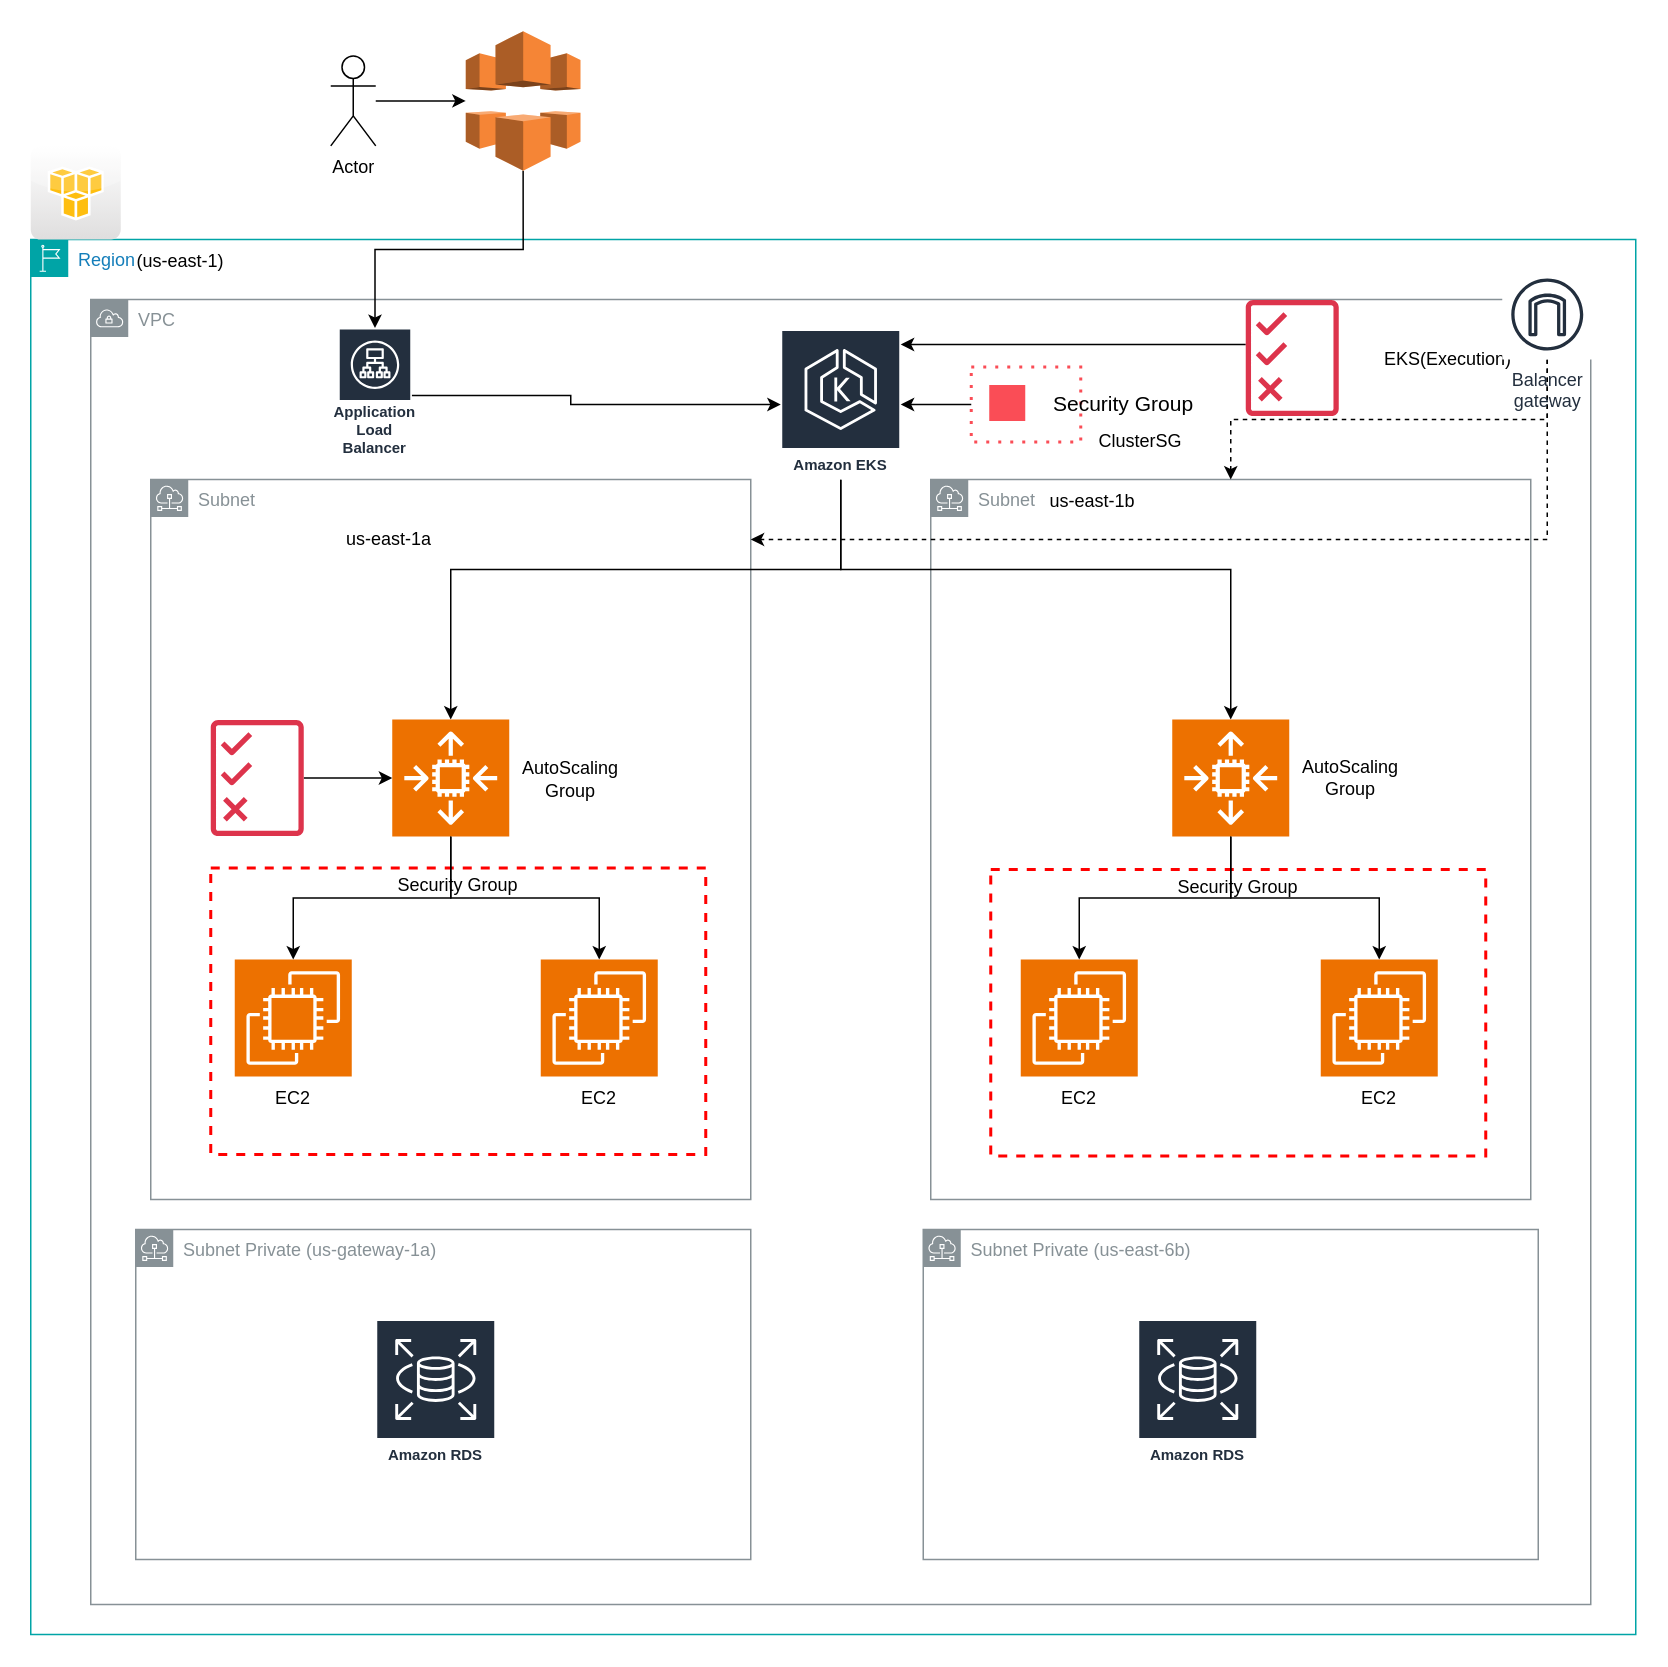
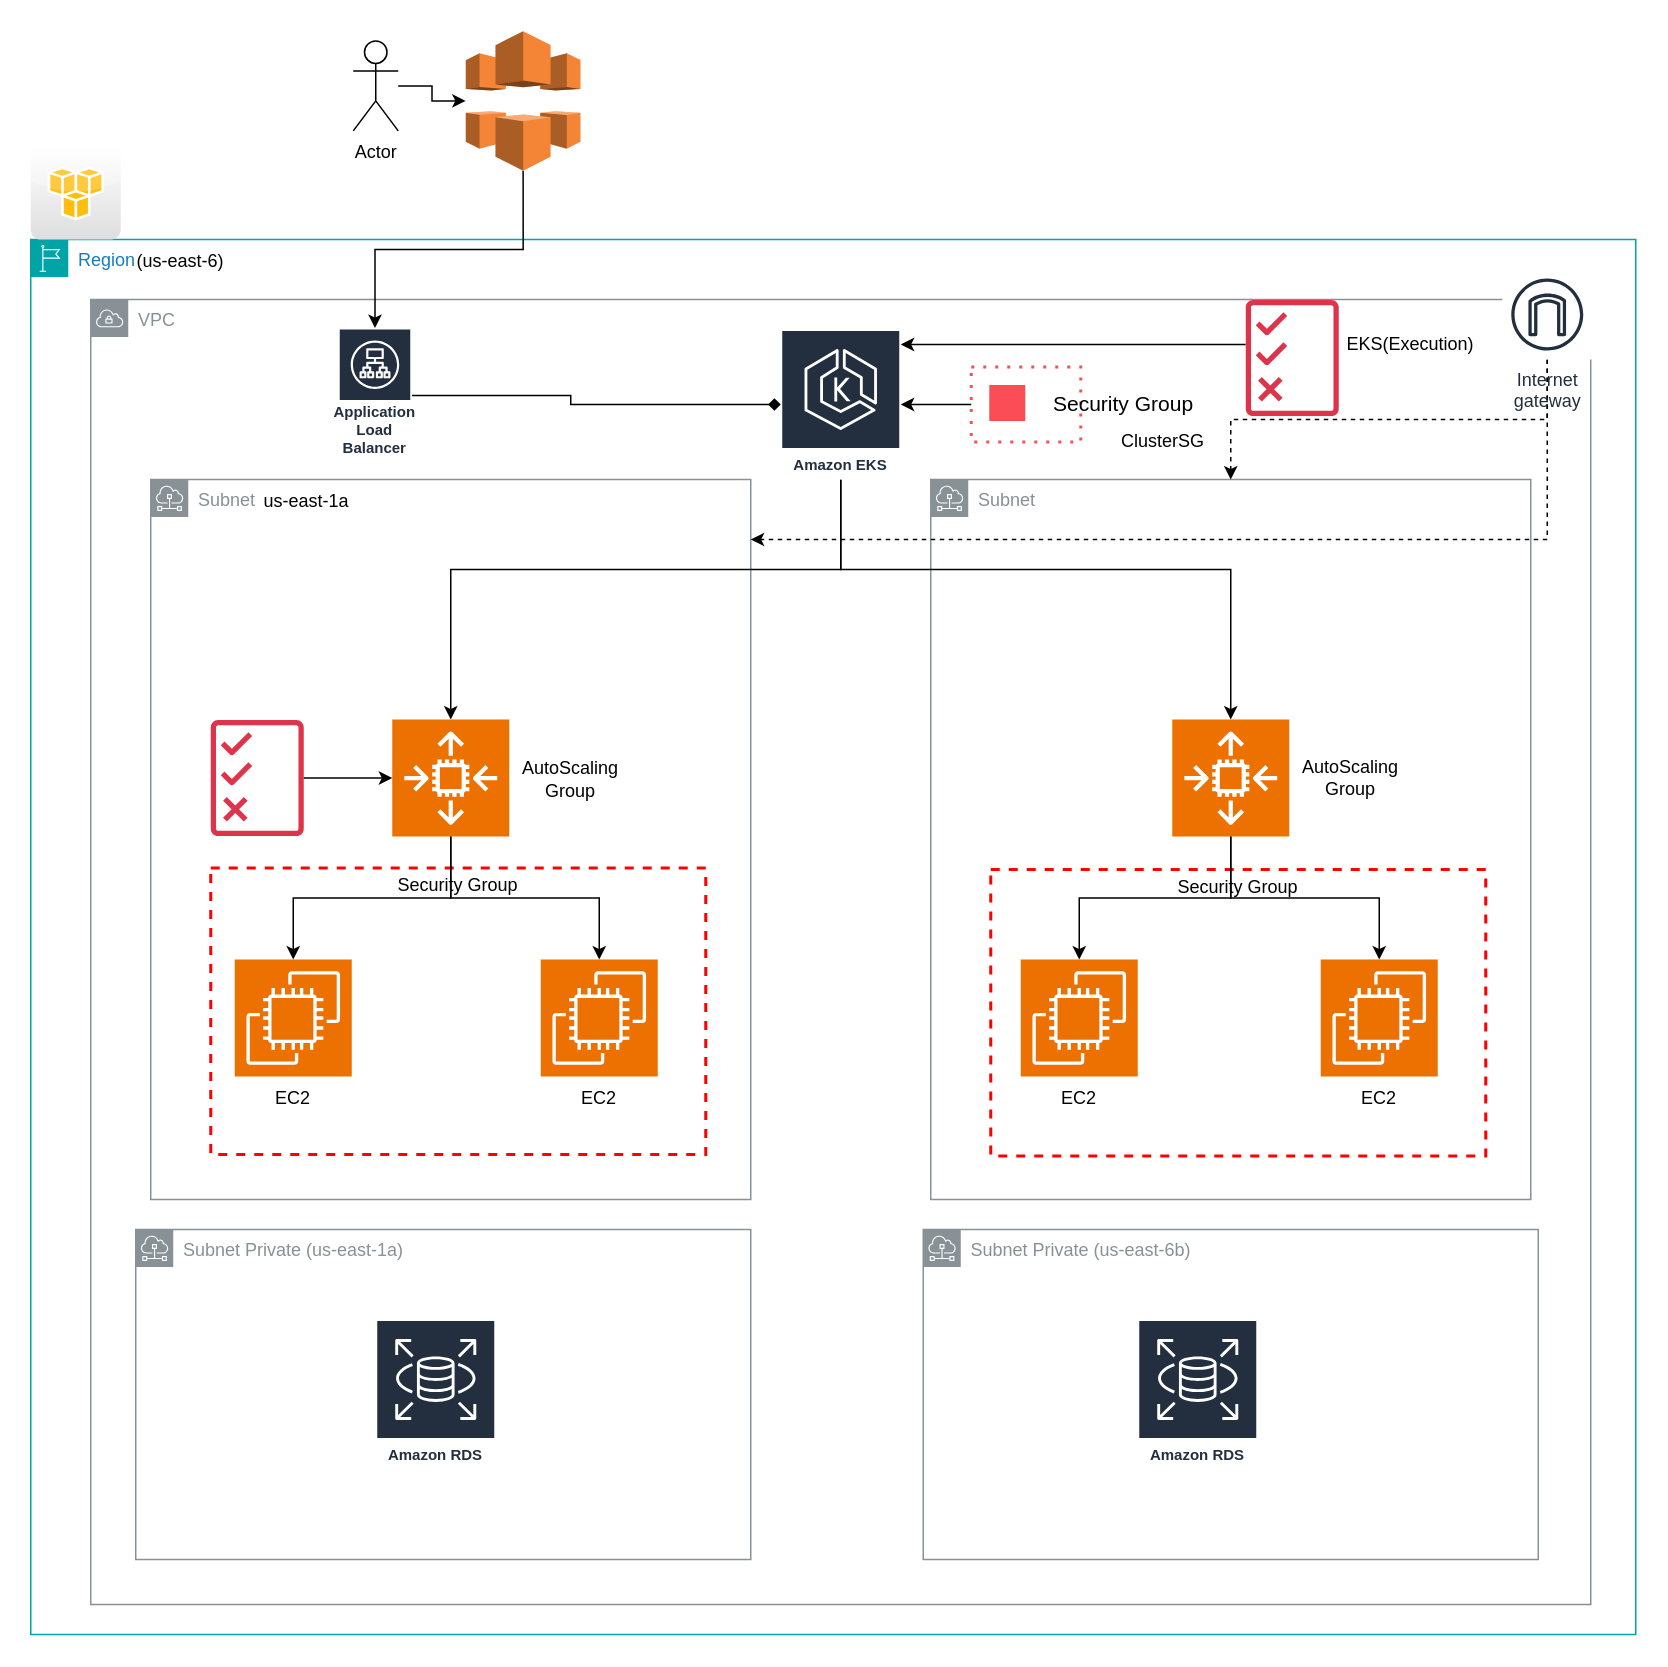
node "Actor": moved (353, 101) -> (376, 86)
node "(us-east-1)": label "(us-east-1)" -> "(us-east-6)"
node "EKS(Execution)": moved (1448, 359) -> (1411, 344)
node "Balancer gateway": label "Balancer gateway" -> "Internet gateway"
edge "Application Load Balancer" -> "Amazon EKS": arrowhead classic -> diamond
node "ClusterSG": moved (1141, 442) -> (1163, 442)
node "us-east-1b": removed
node "us-east-1a": moved (389, 539) -> (307, 502)
node "Subnet Private (us-gateway-1a)": label "Subnet Private (us-gateway-1a)" -> "Subnet Private (us-east-1a)"
